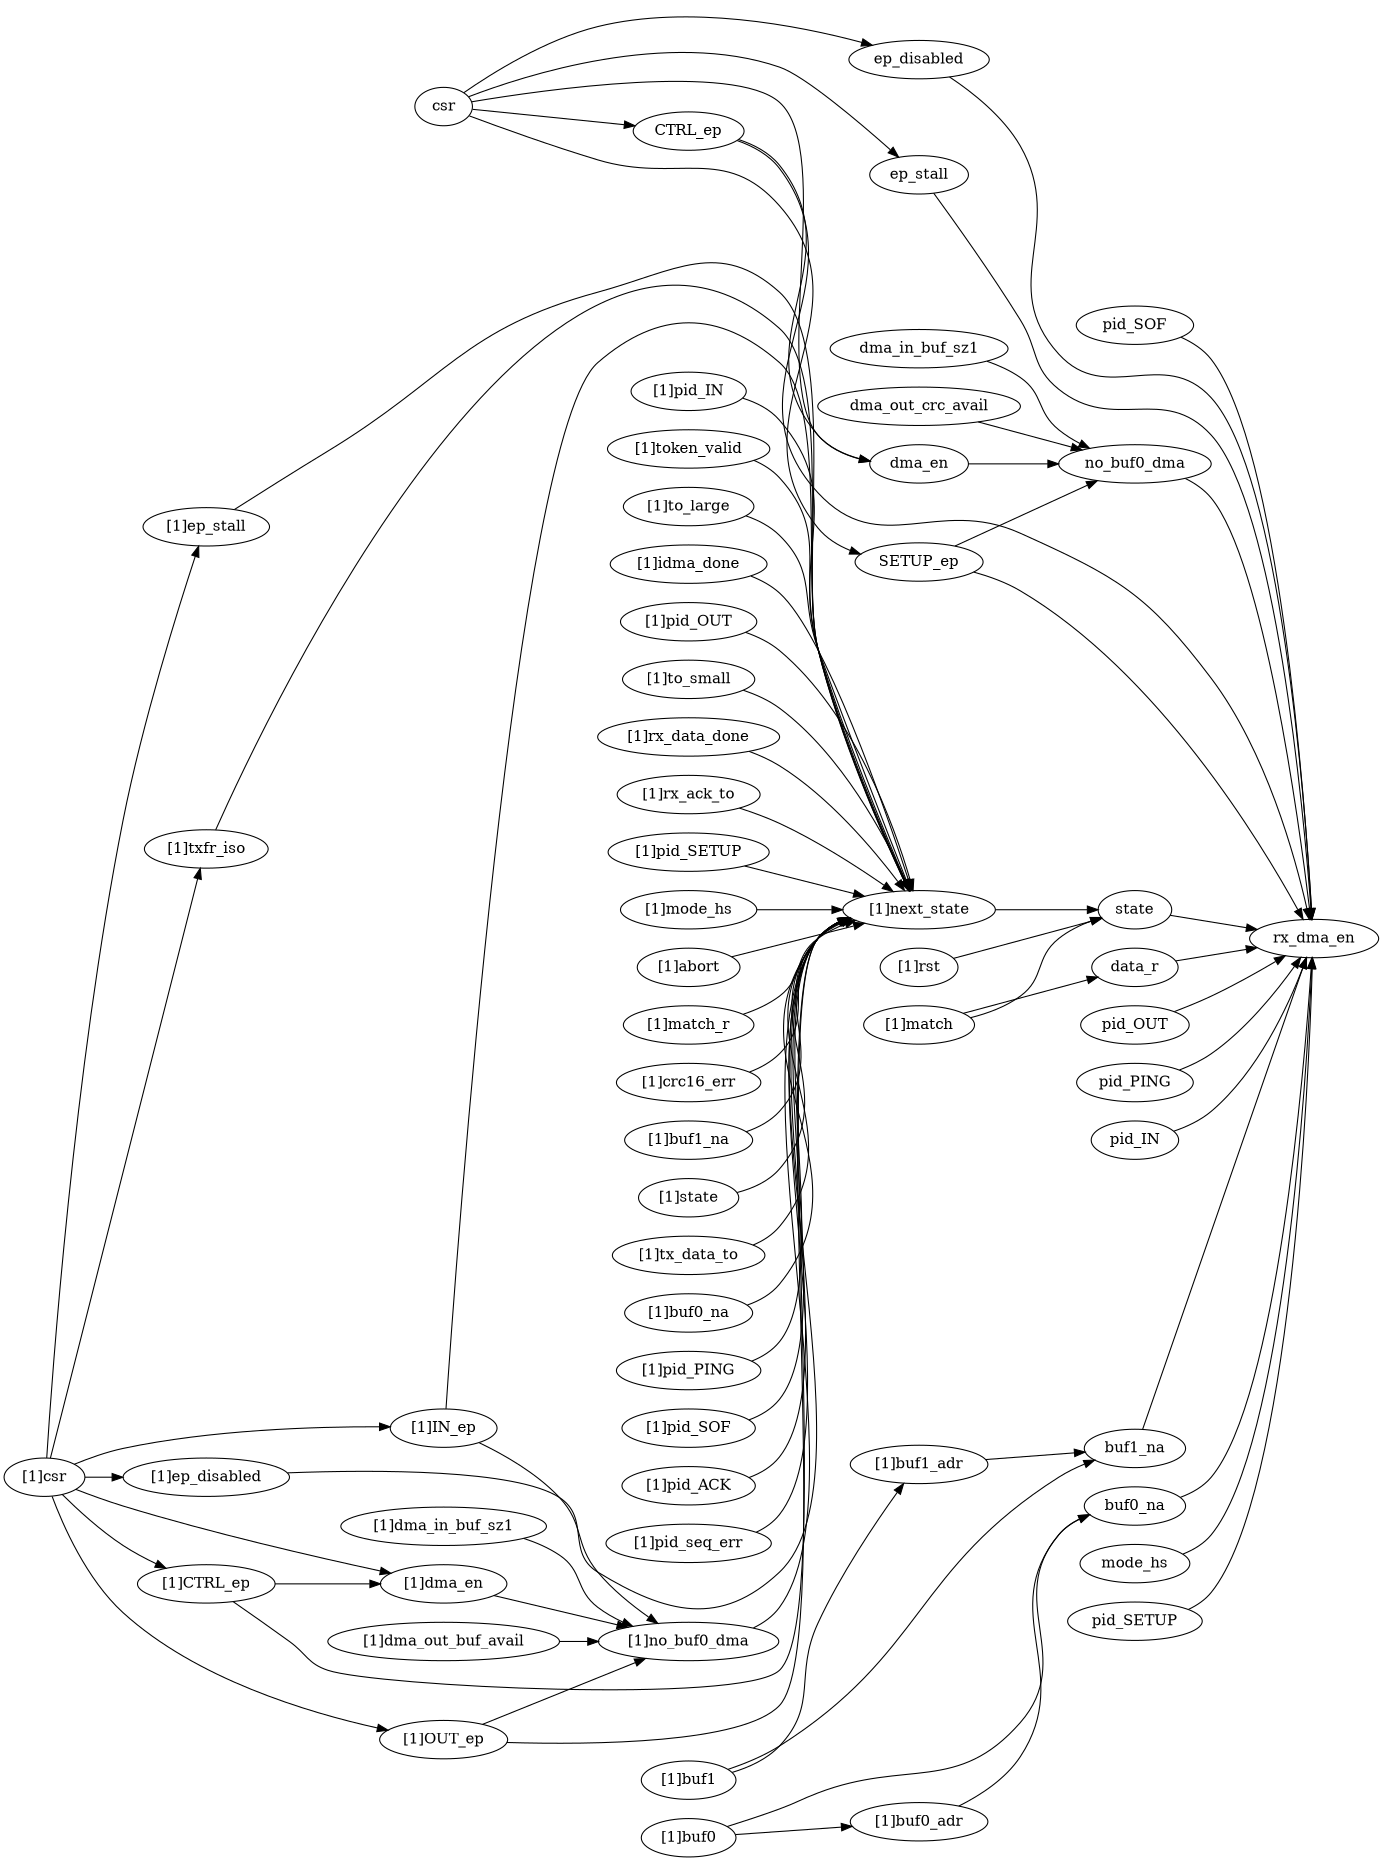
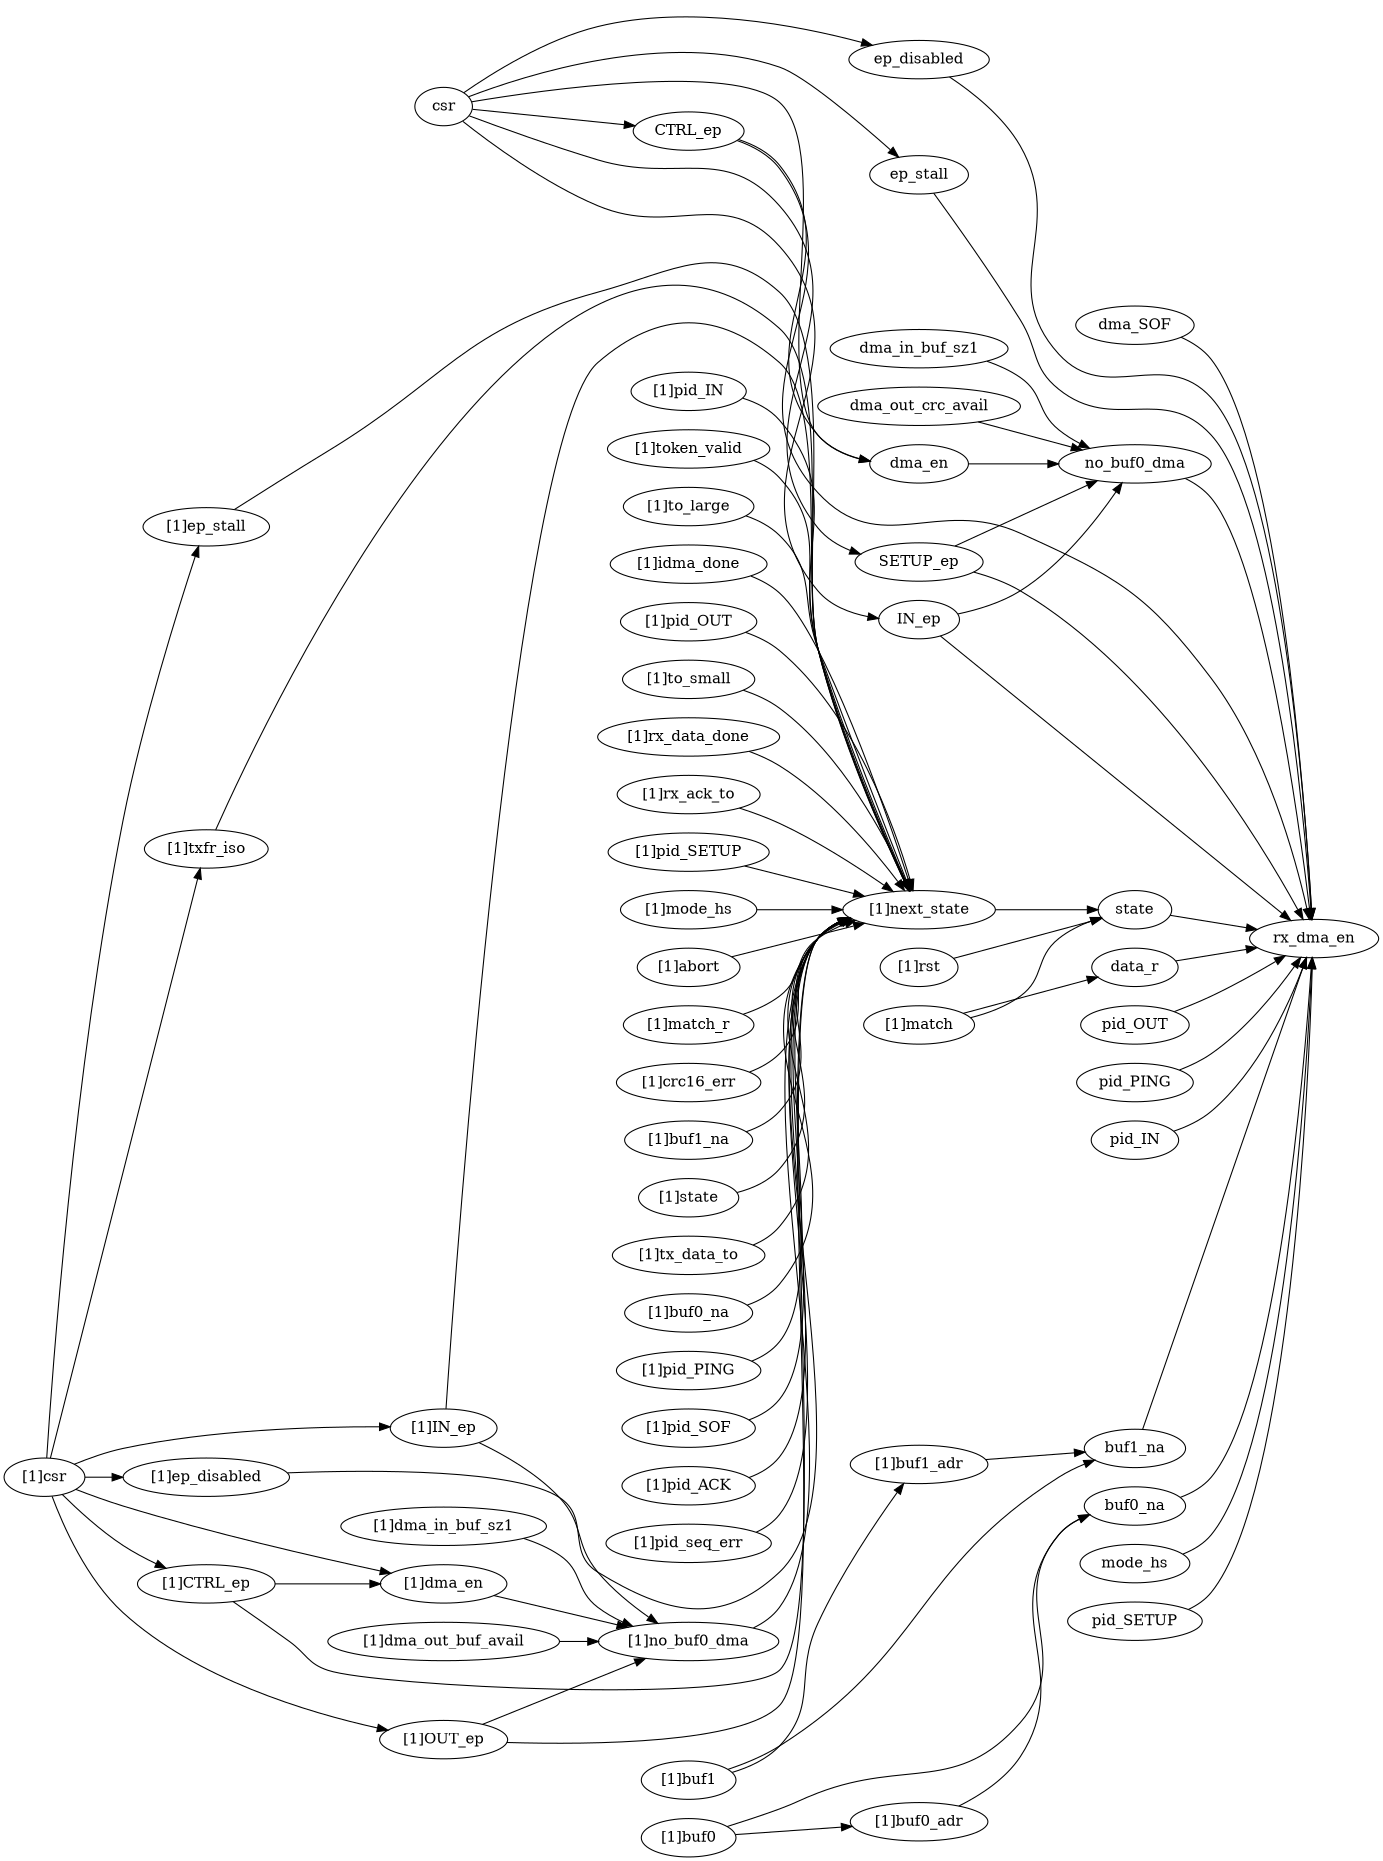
node "pid_SOF": label "pid_SOF" -> "dma_SOF"
node "IN_ep": added
